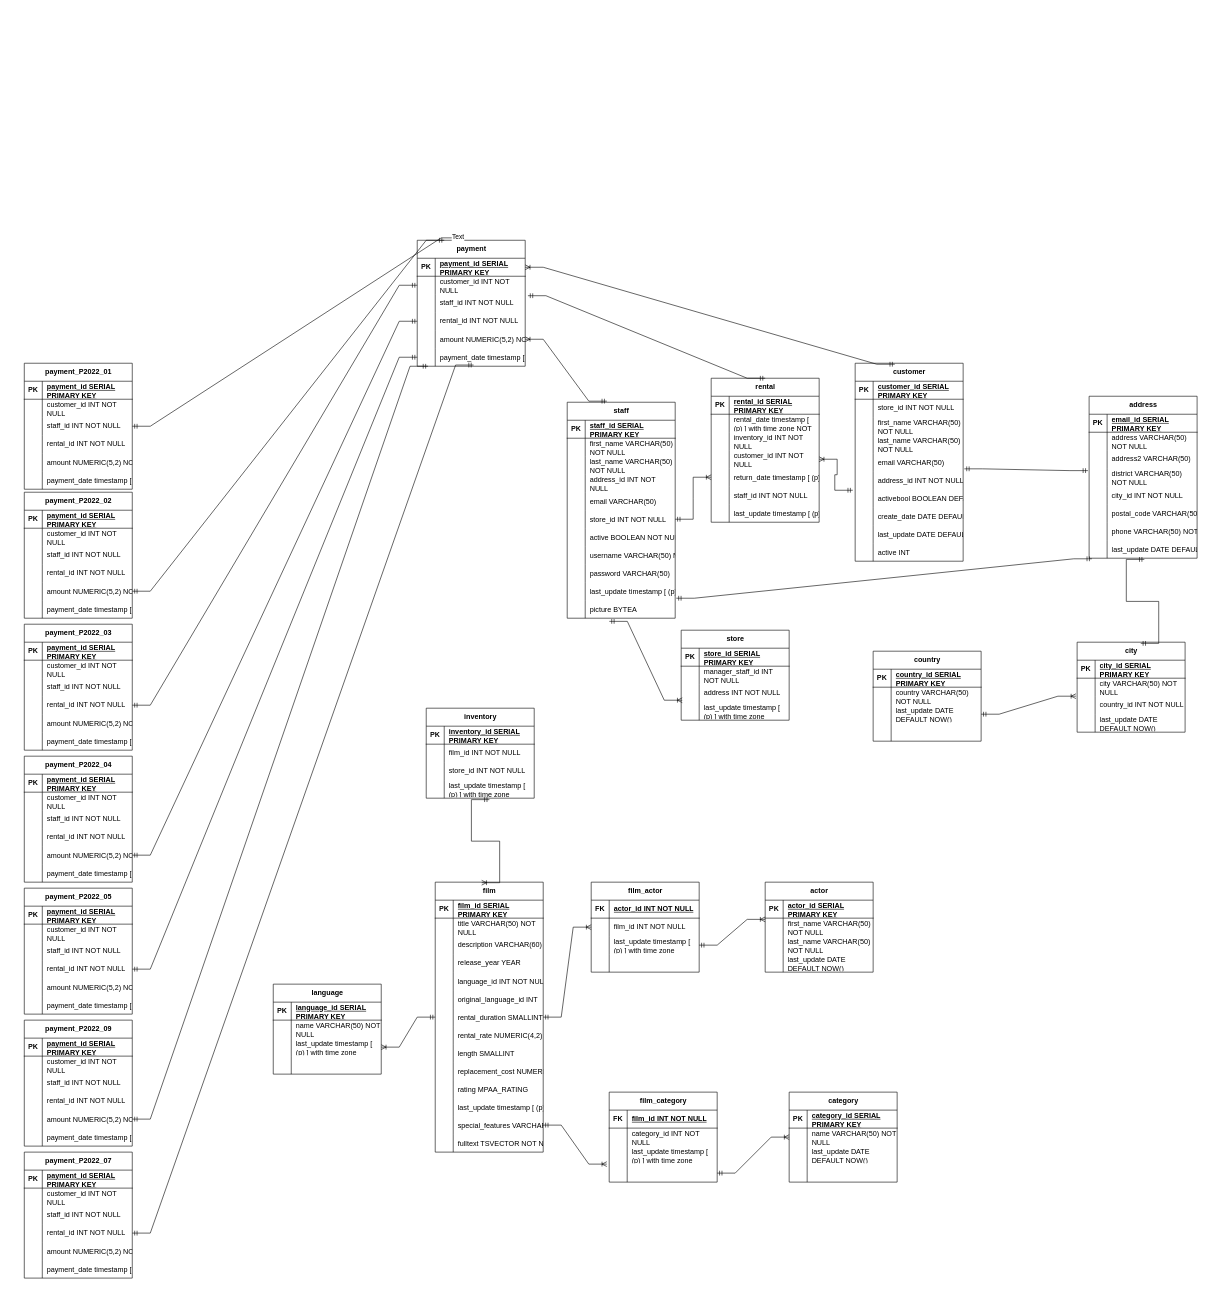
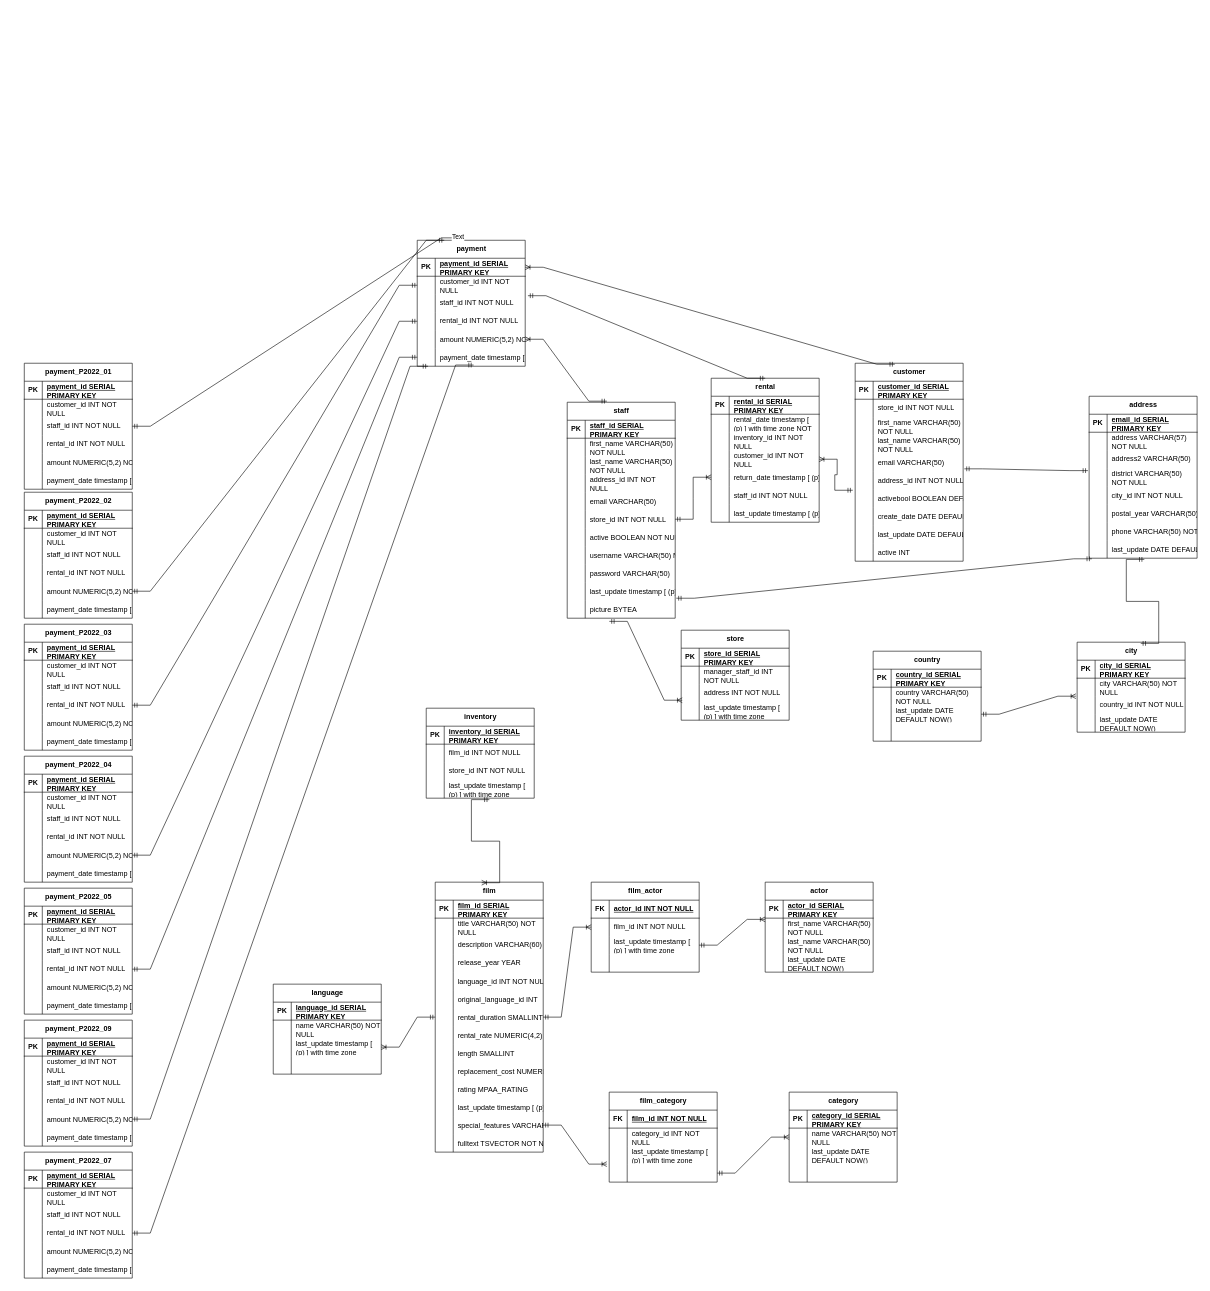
node "address VARCHAR(50) NOT NULL": label "address VARCHAR(50) NOT NULL" -> "address VARCHAR(57) NOT NULL"
node "postal_code VARCHAR(50)": label "postal_code VARCHAR(50)" -> "postal_year VARCHAR(50)"
